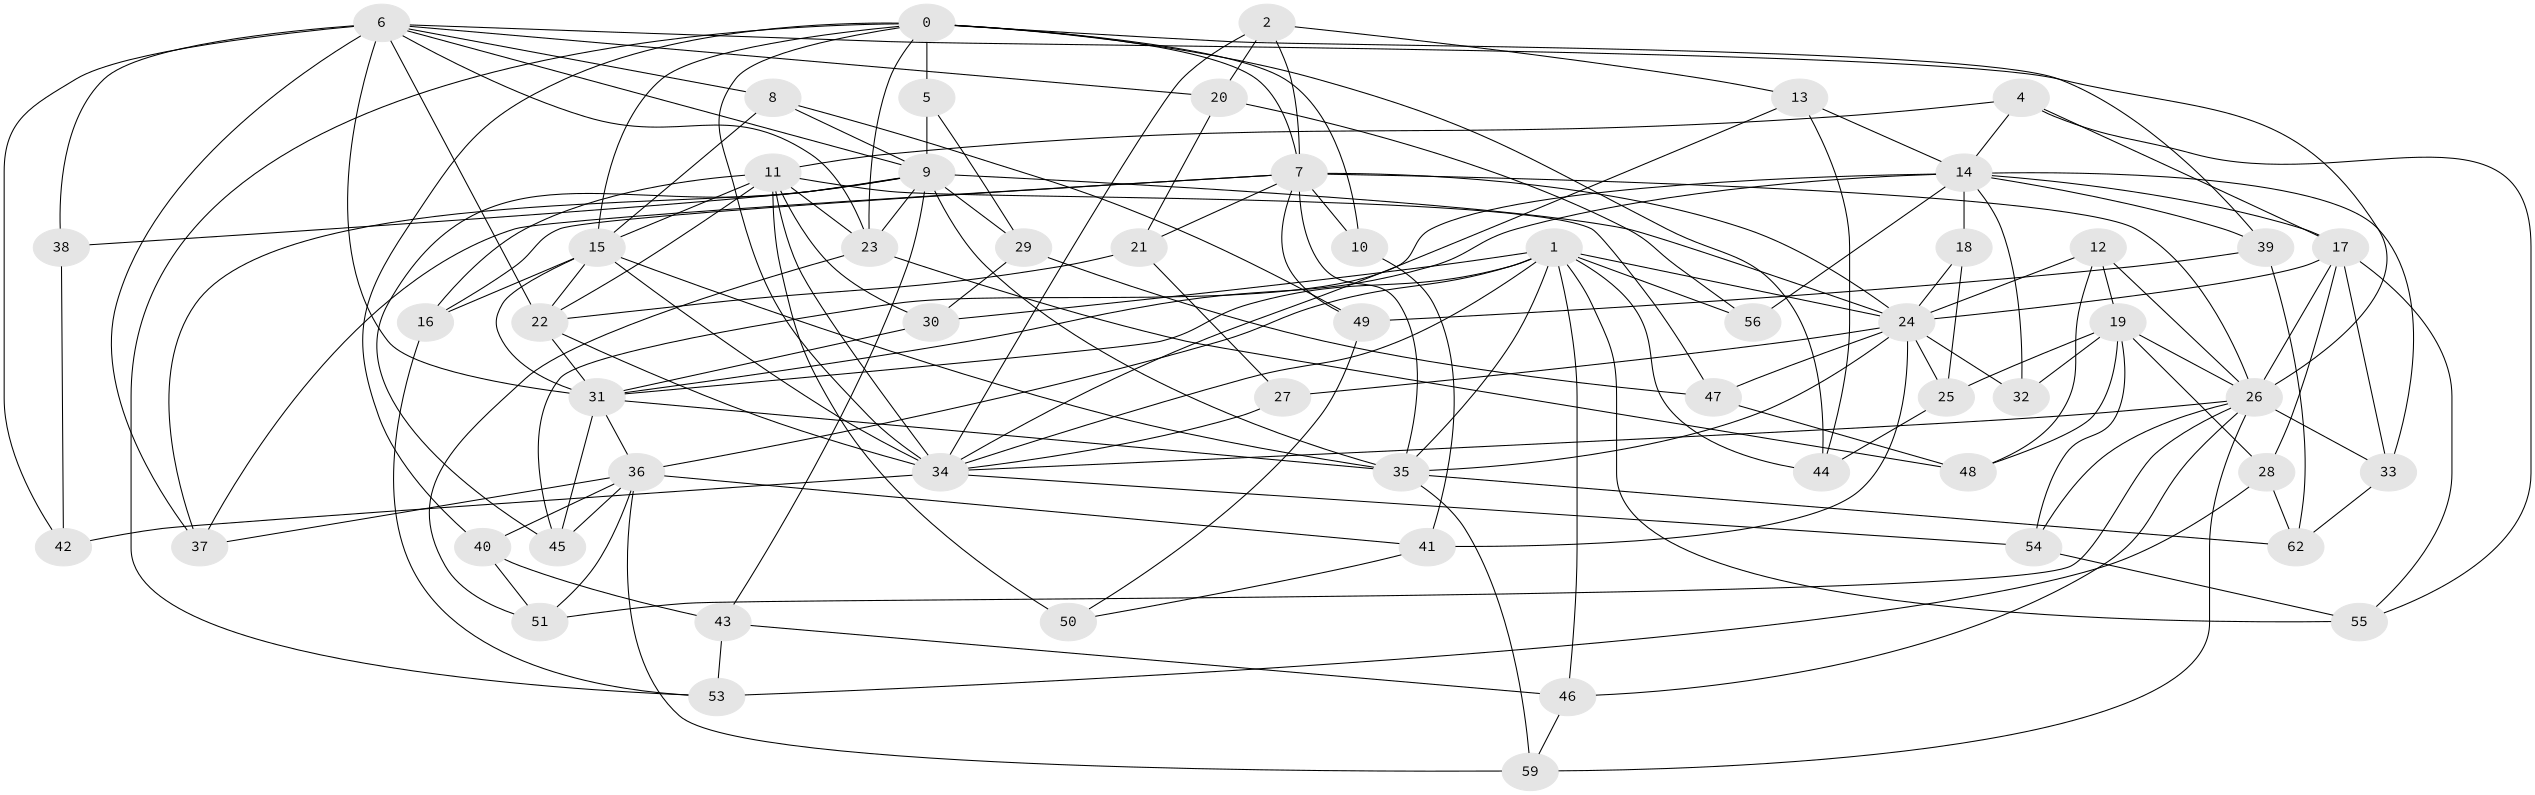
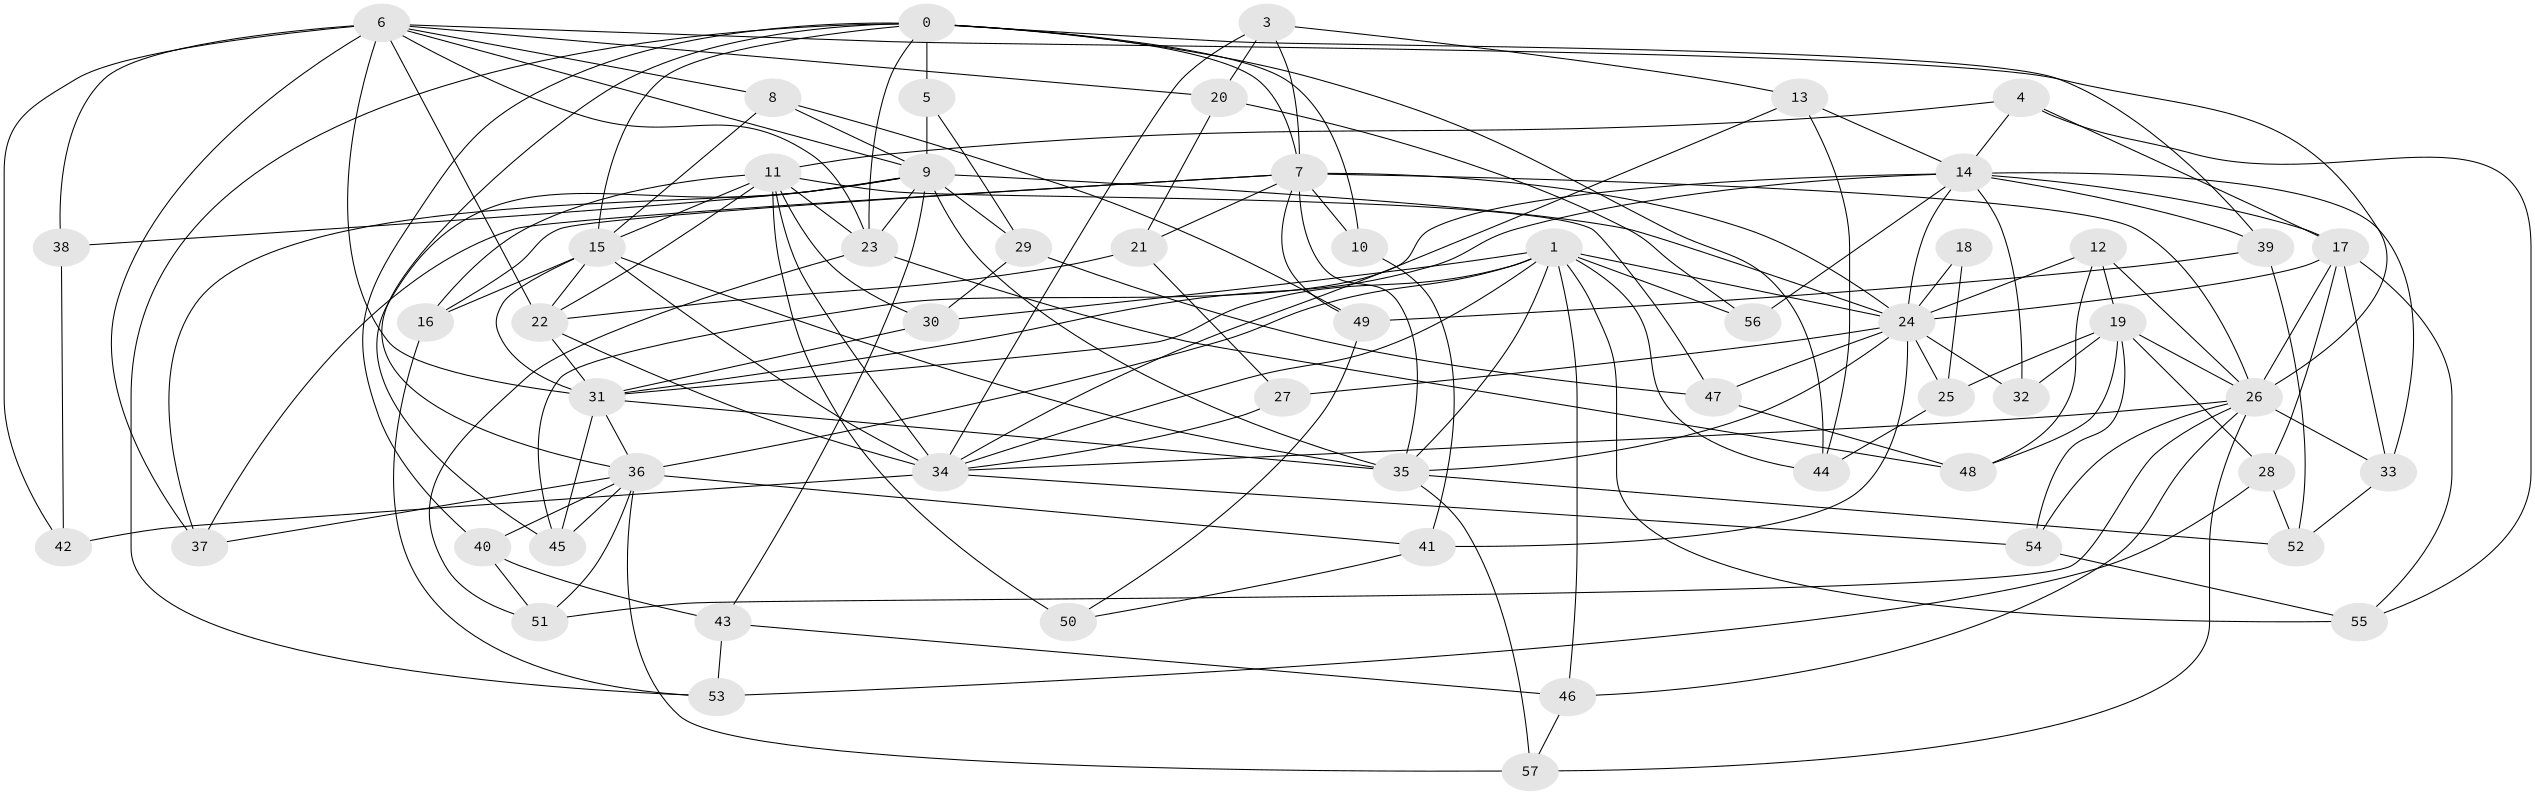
node "2": label "2" -> "3"
edge "14" -- "18": now "14" -- "24"
edge "0" -- "34": now "0" -- "36"
node "62": label "62" -> "52"
node "59": label "59" -> "57"
